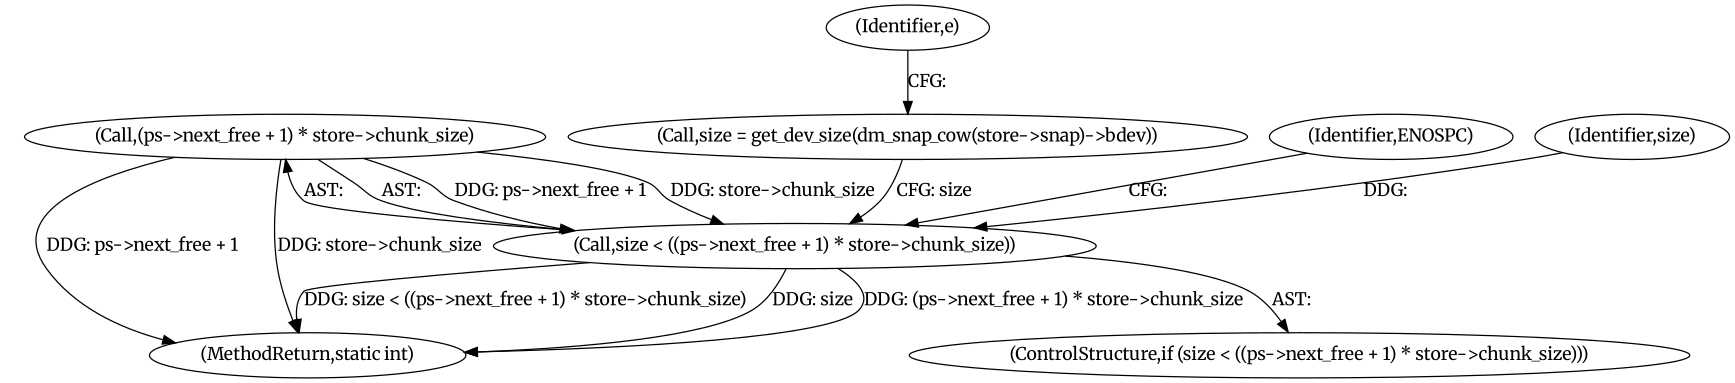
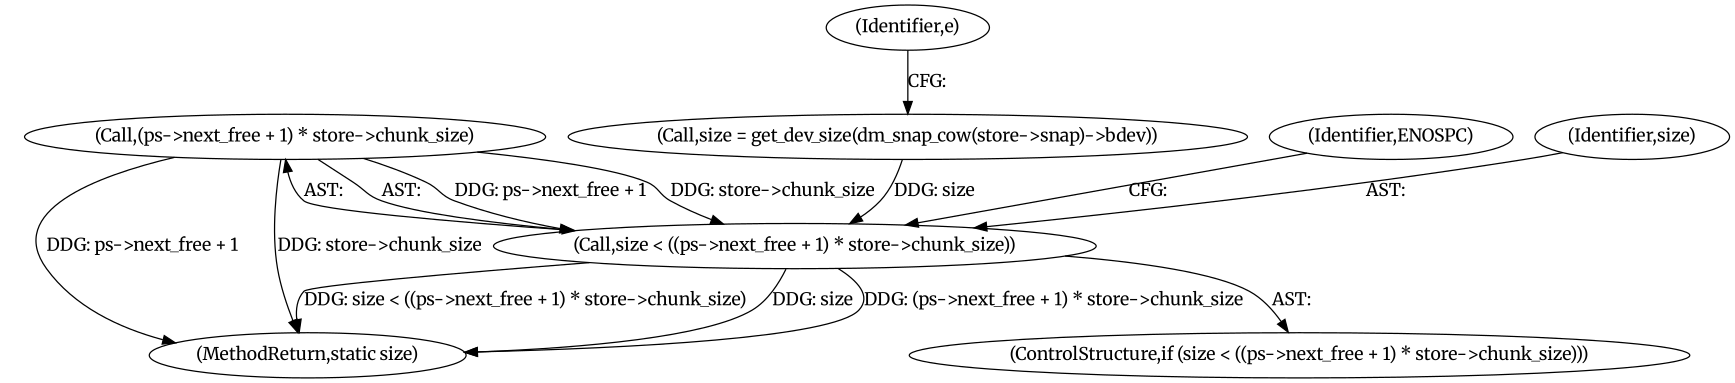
edge "(Call,size = get_dev_size(dm_snap_cow(store->snap)->bdev))" -> "(Call,size < ((ps->next_free + 1) * store->chunk_size))": label "CFG: size" -> "DDG: size"
edge "(Identifier,size)" -> "(Call,size < ((ps->next_free + 1) * store->chunk_size))": label "DDG: " -> "AST: "
node "(MethodReturn,static int)": label "(MethodReturn,static int)" -> "(MethodReturn,static size)"
